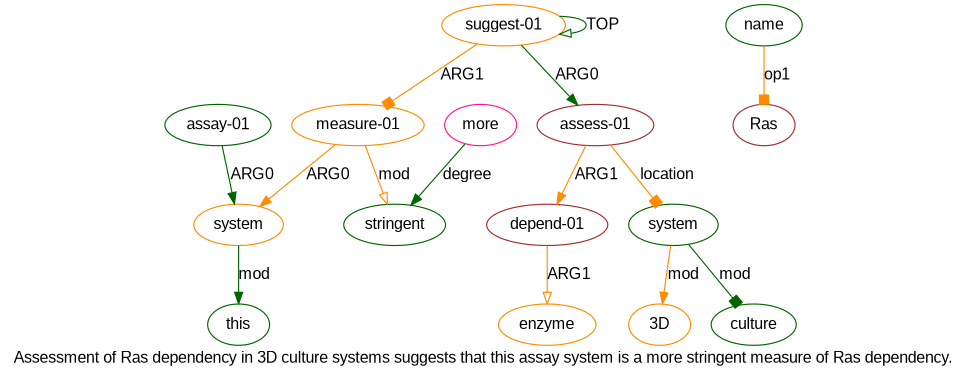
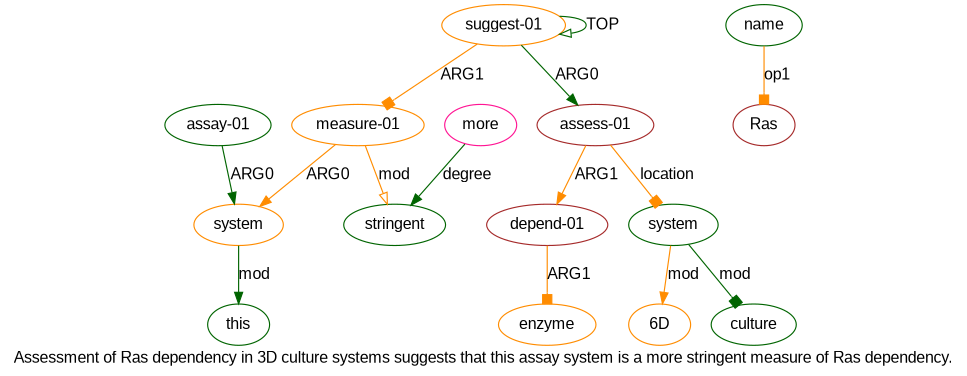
edge "depend-01" -> "enzyme": arrowhead onormal -> box
node "3D": label "3D" -> "6D"
